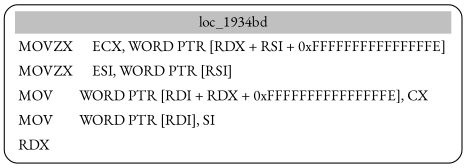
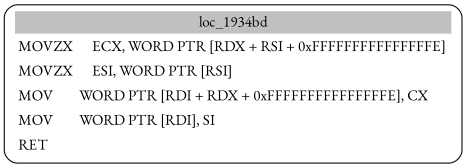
node "loc_1934bd": text "RDX" -> "RET"
